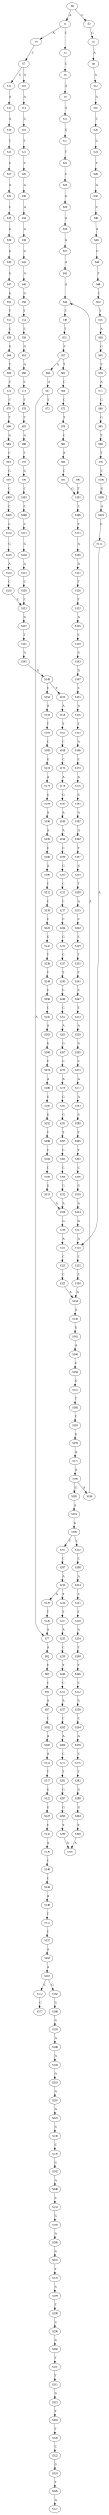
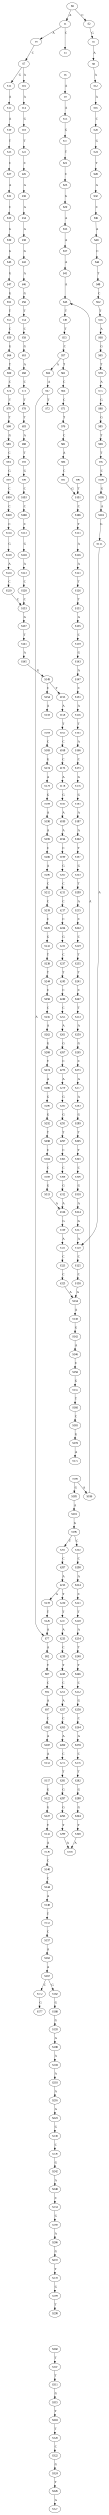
edge "S3" -> "S6": removed, label "C"
edge "S159" -> "S164": removed, label "T"
edge "S175" -> "S180": removed, label "A"
edge "S112" -> "S117": removed, label "T"
node "S296": removed
